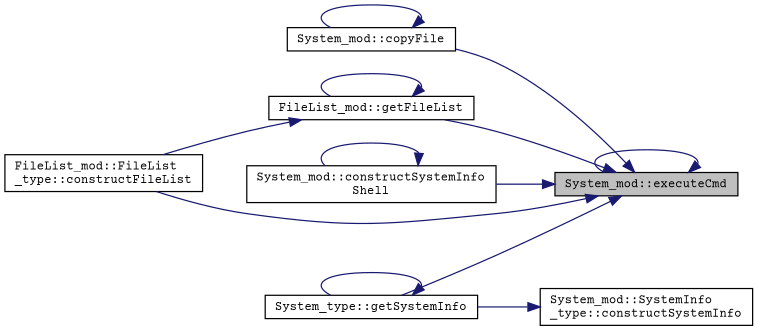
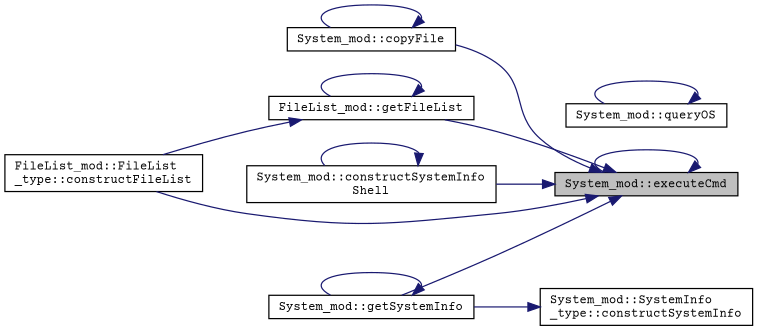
node "System_mod::queryOS": added
node "System_type::getSystemInfo": label "System_type::getSystemInfo" -> "System_mod::getSystemInfo"
